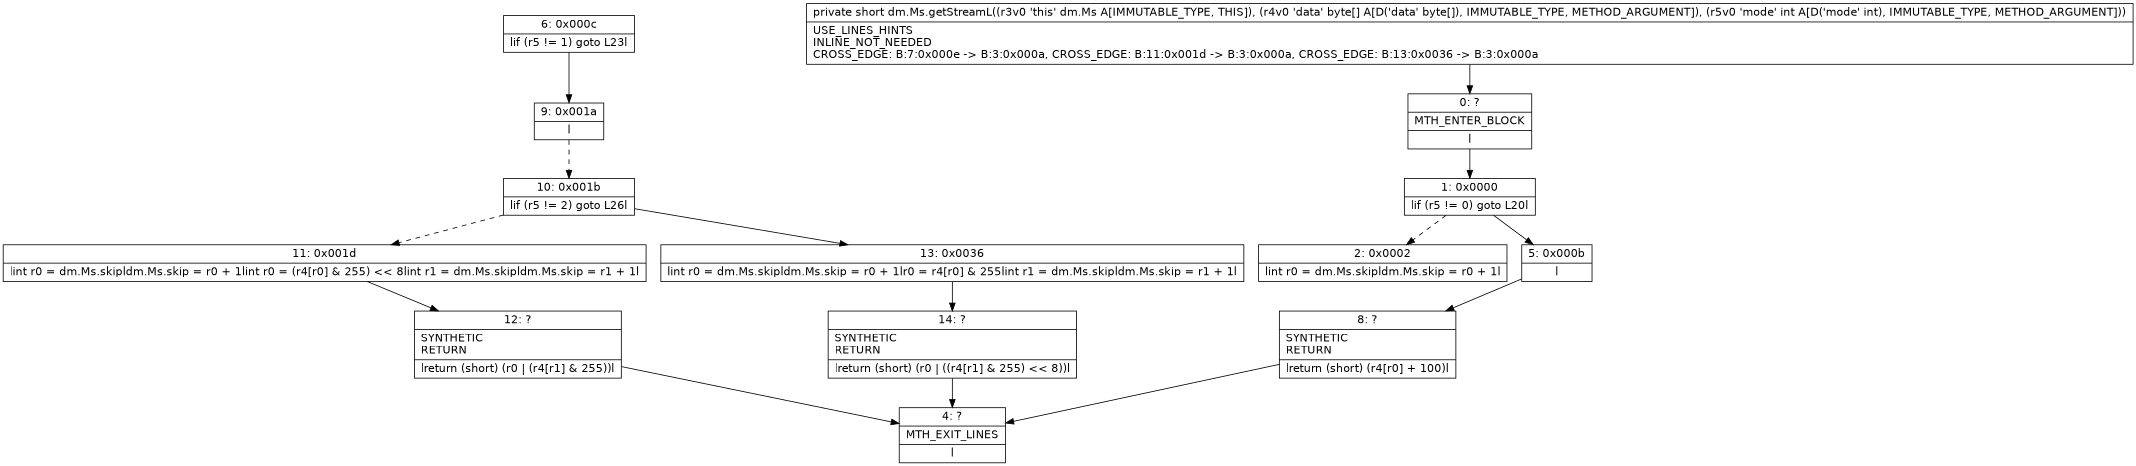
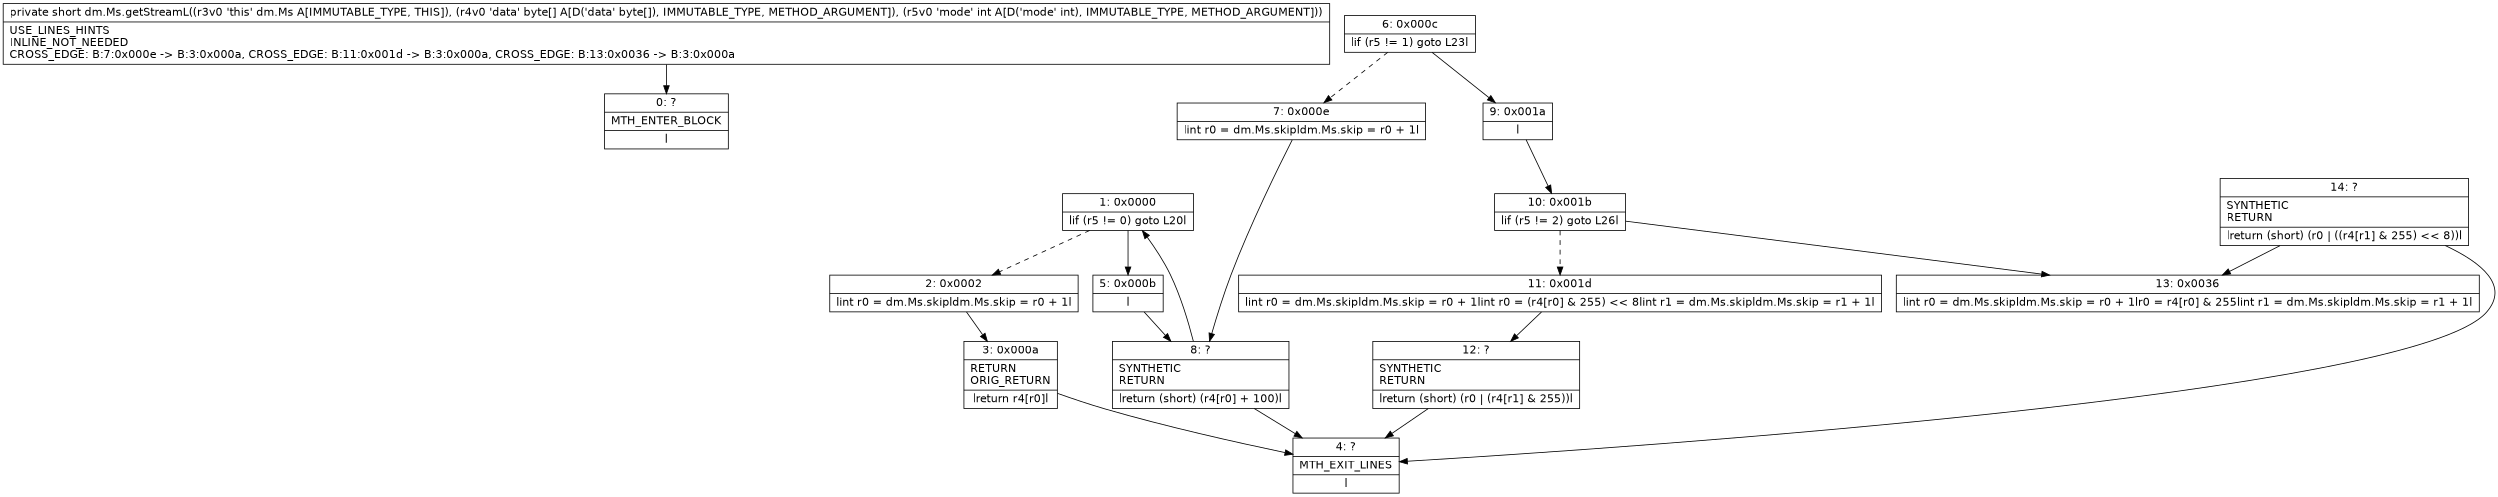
node "7: 0x000e": added
edge "9: 0x001a" -> "10: 0x001b": style dashed -> solid
edge "0: ?" -> "1: 0x0000": now "8: ?" -> "1: 0x0000"
edge "13: 0x0036" -> "14: ?": reversed
node "3: 0x000a": added
